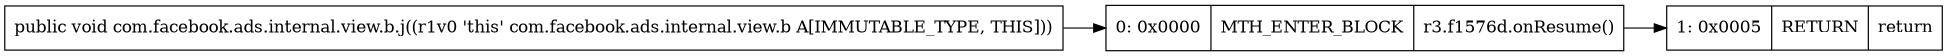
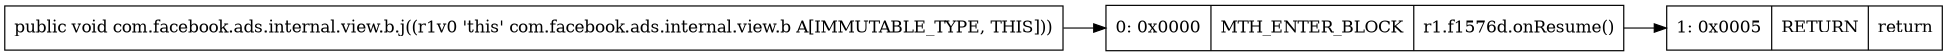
node "0: 0x0000": text "r3.f1576d.onResume()" -> "r1.f1576d.onResume()"
